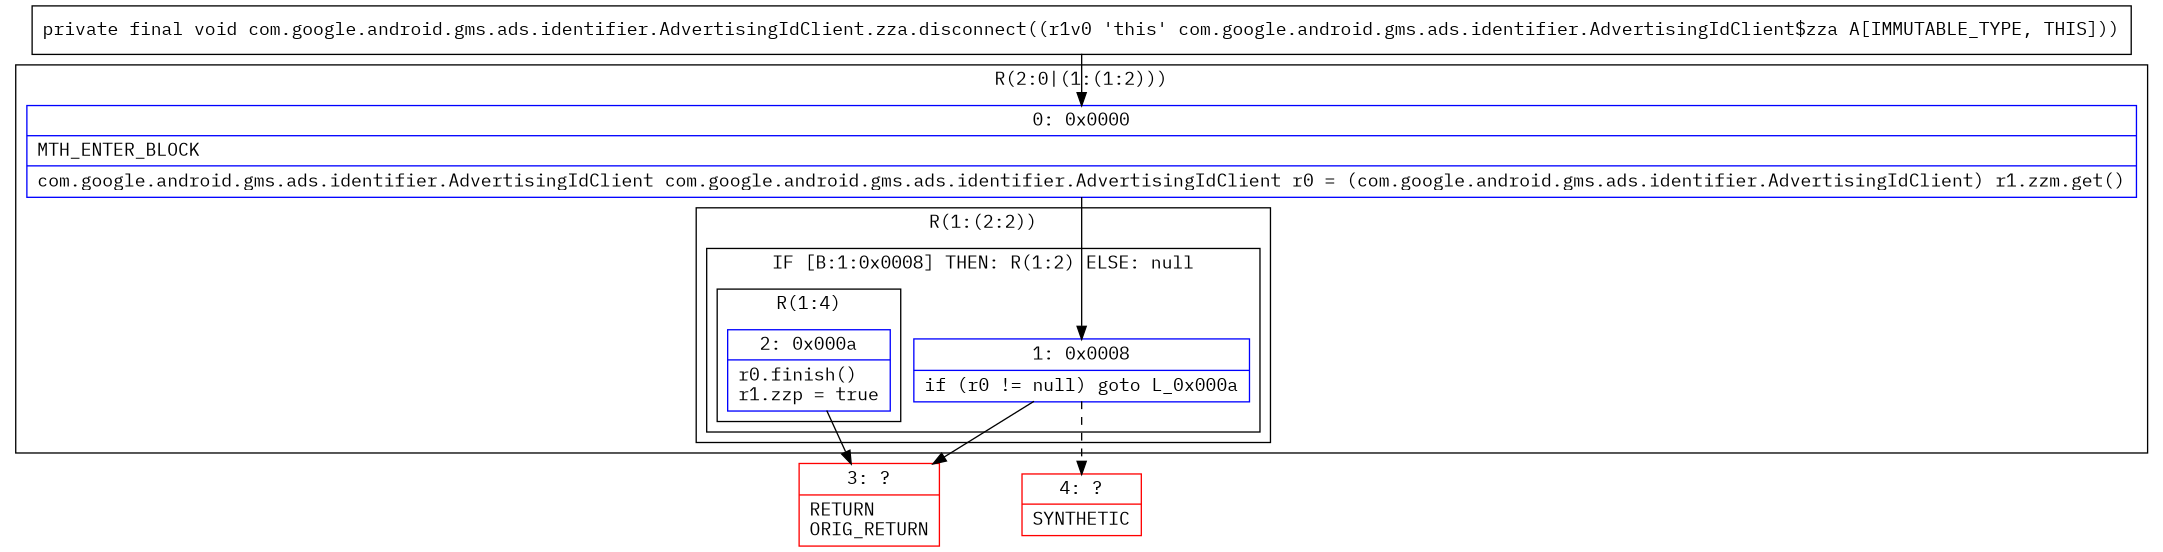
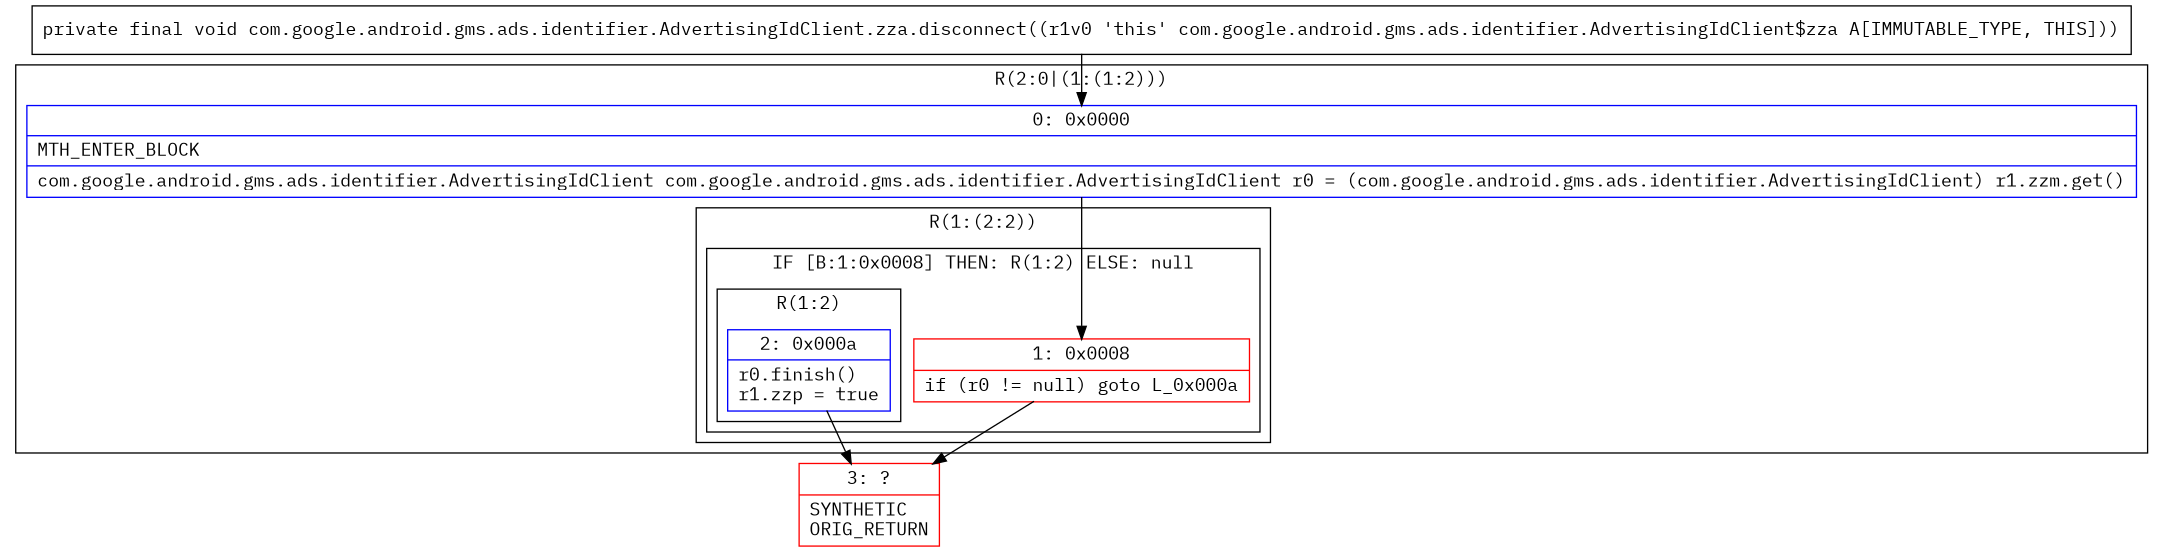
cluster "R(1:4)": label "R(1:4)" -> "R(1:2)"
node "1: 0x0008": color blue -> red
node "4: ?": removed
node "3: ?": text "RETURN" -> "SYNTHETIC"
